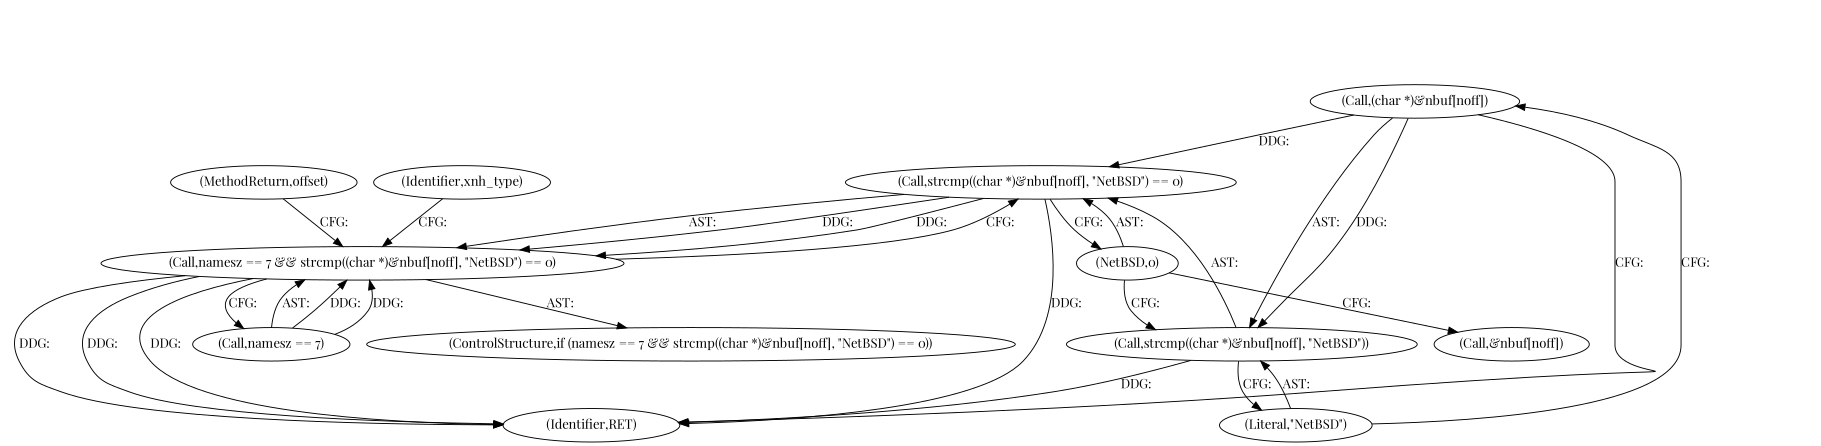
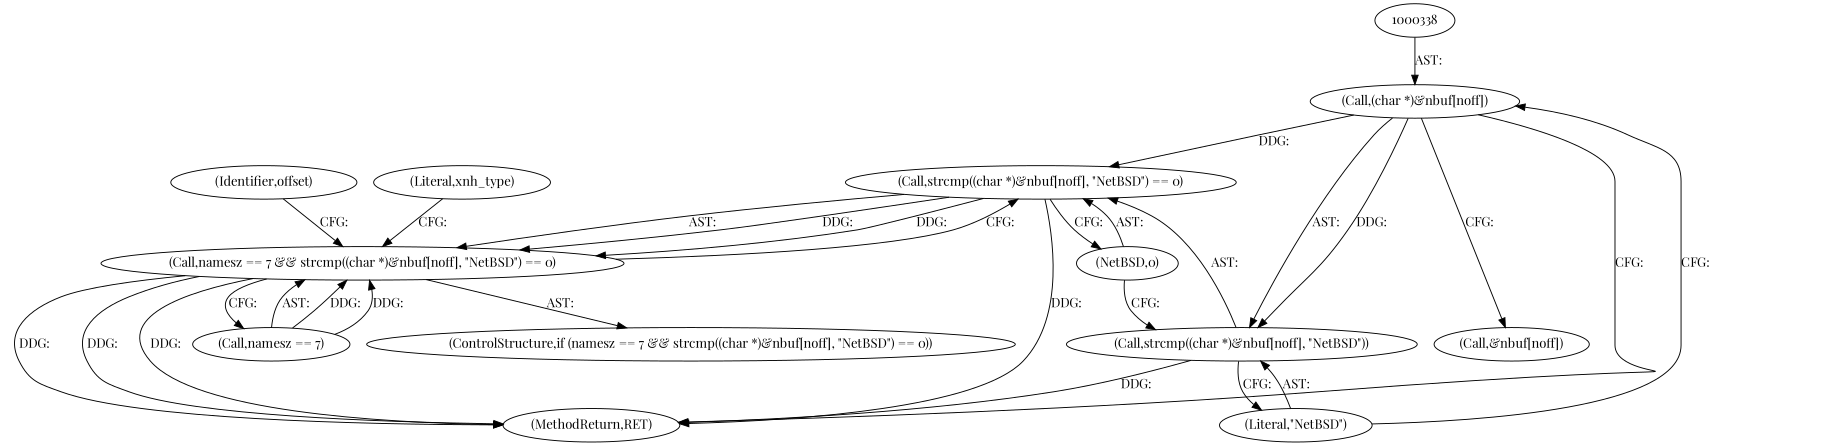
node "1000338": added
node "(MethodReturn,offset)": label "(MethodReturn,offset)" -> "(Identifier,offset)"
node "(Identifier,xnh_type)": label "(Identifier,xnh_type)" -> "(Literal,xnh_type)"
edge "(NetBSD,0)" -> "(Call,&nbuf[noff])": now "(Call,(char *)&nbuf[noff])" -> "(Call,&nbuf[noff])"
node "(Identifier,RET)": label "(Identifier,RET)" -> "(MethodReturn,RET)"
